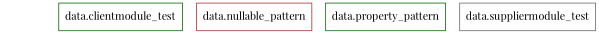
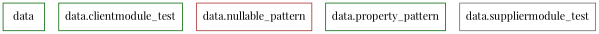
node "data": added
